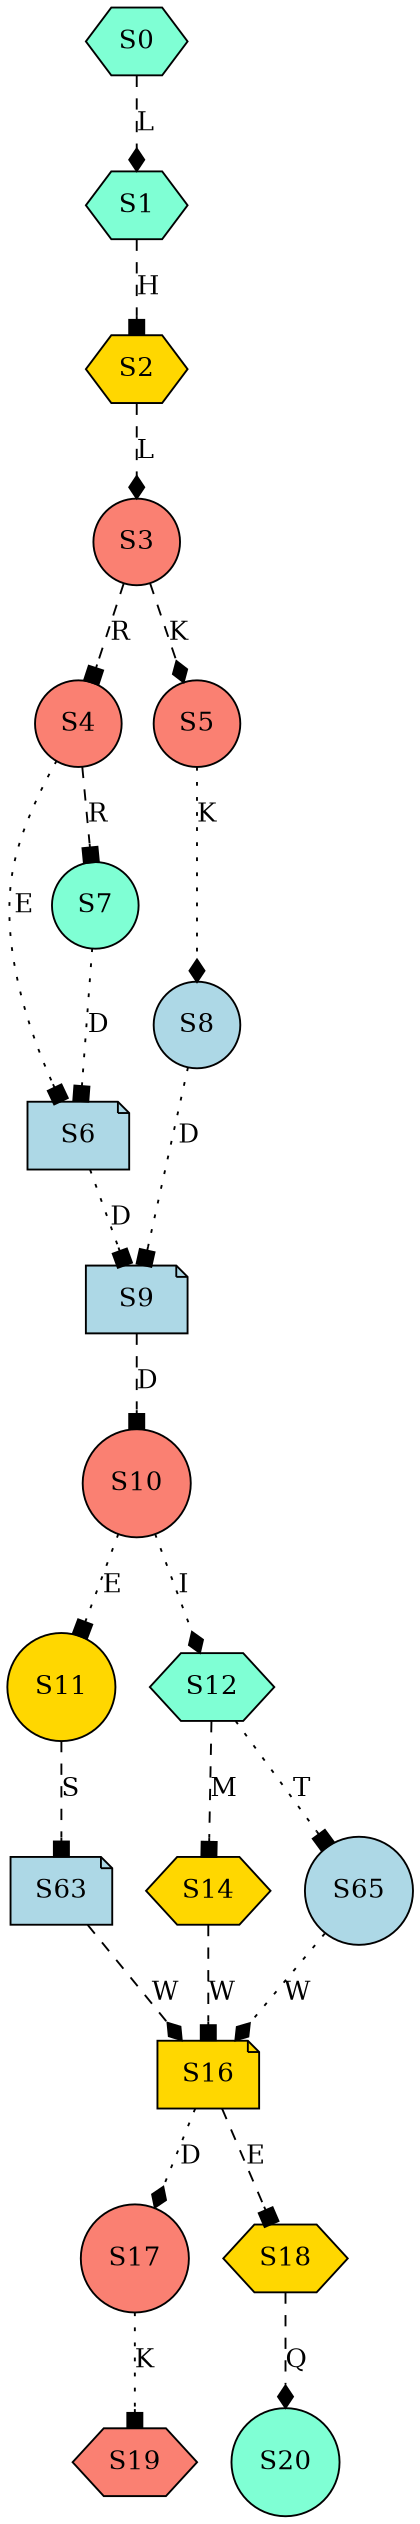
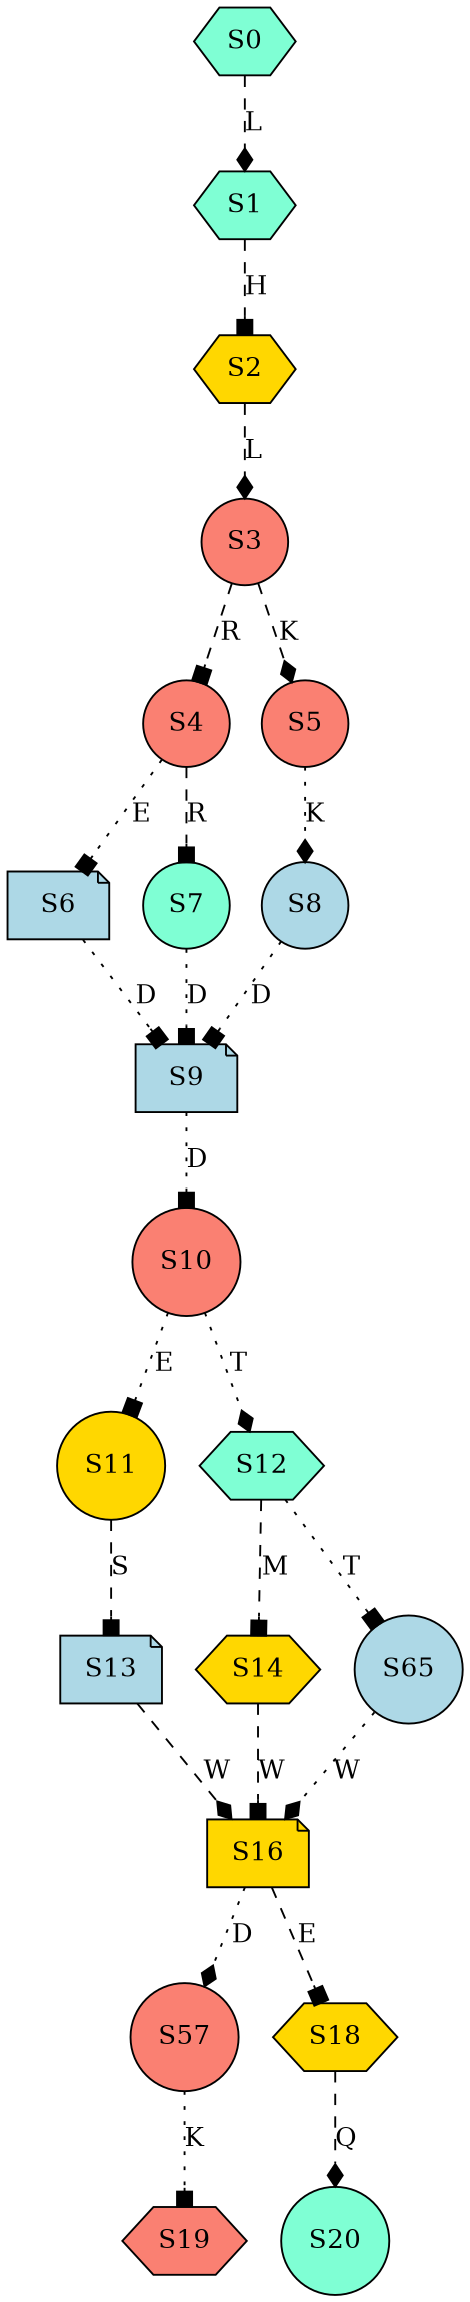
edge "S7" -> "S6": now "S7" -> "S9"
edge "S9" -> "S10": style dashed -> dotted
edge "S10" -> "S12": label "I" -> "T"
node "S63": label "S63" -> "S13"
node "S17": label "S17" -> "S57"
